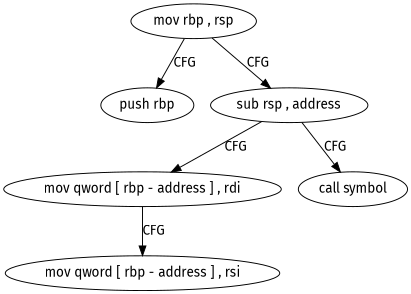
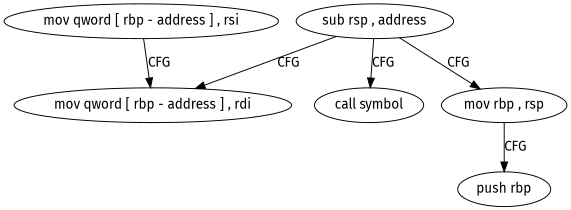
edge "mov rbp , rsp" -> "sub rsp , address": reversed
edge "mov qword [ rbp - address ] , rdi" -> "mov qword [ rbp - address ] , rsi": reversed
